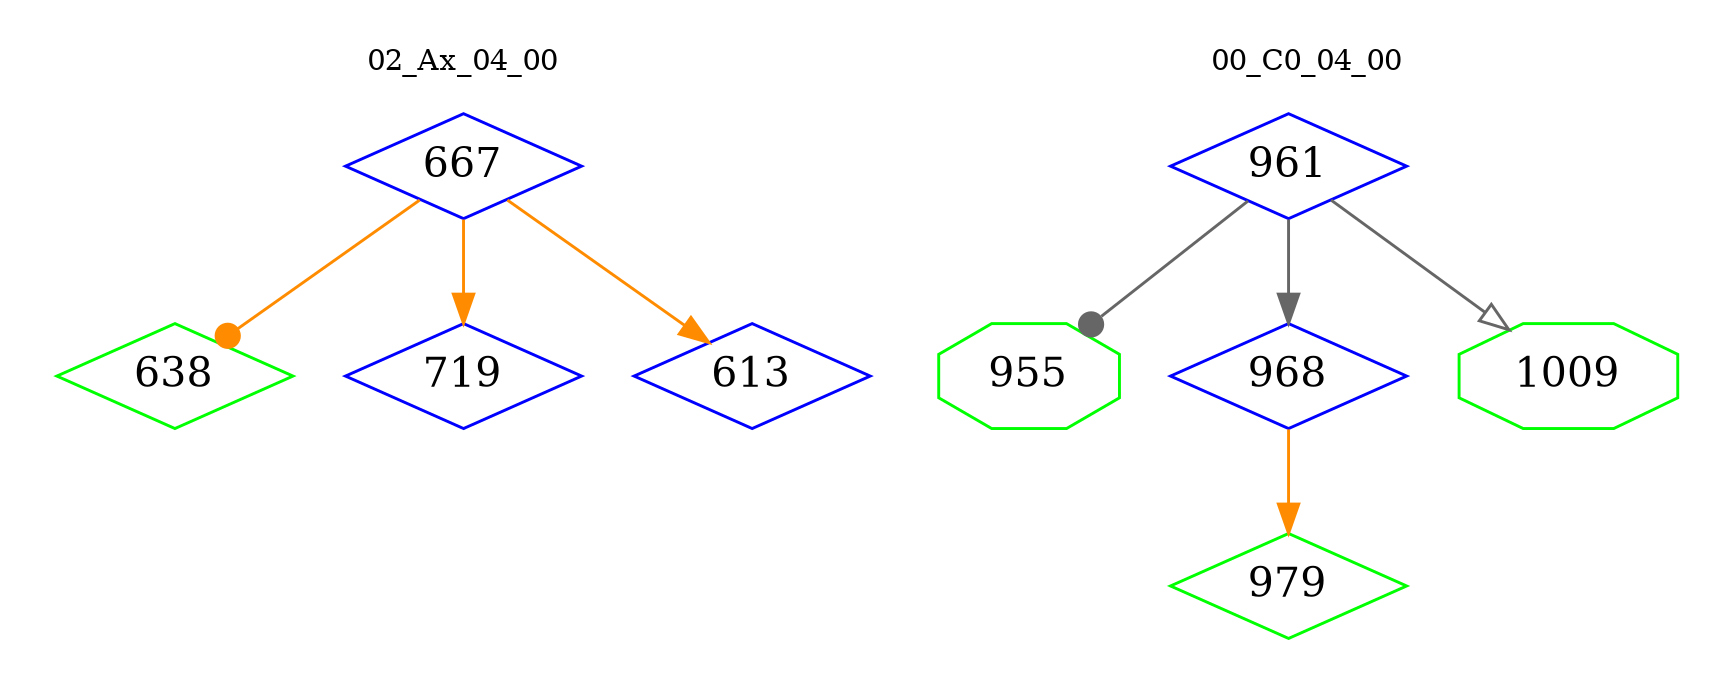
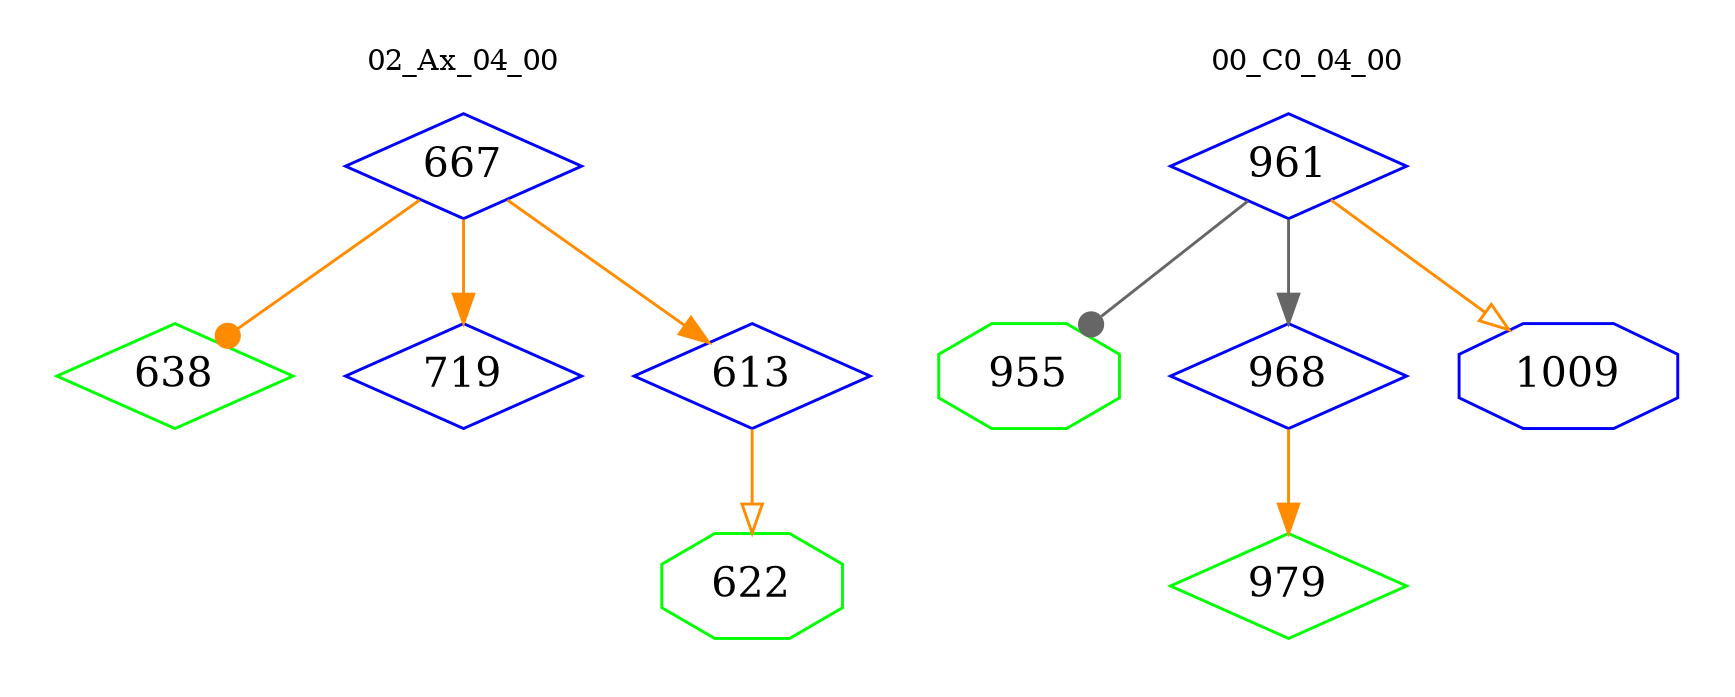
edge "961" -> "1009": color gray40 -> darkorange
node "1009": color green -> blue
node "622": added
